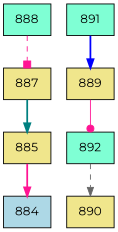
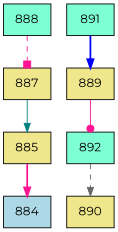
edge "887" -> "885": style bold -> solid
